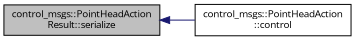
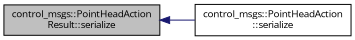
node "control_msgs::PointHeadAction ::control": label "control_msgs::PointHeadAction ::control" -> "control_msgs::PointHeadAction ::serialize"
